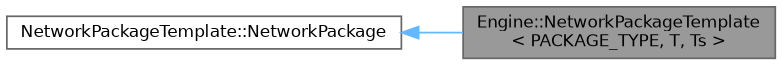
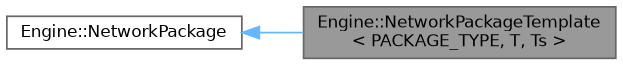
node "NetworkPackageTemplate::NetworkPackage": label "NetworkPackageTemplate::NetworkPackage" -> "Engine::NetworkPackage"
